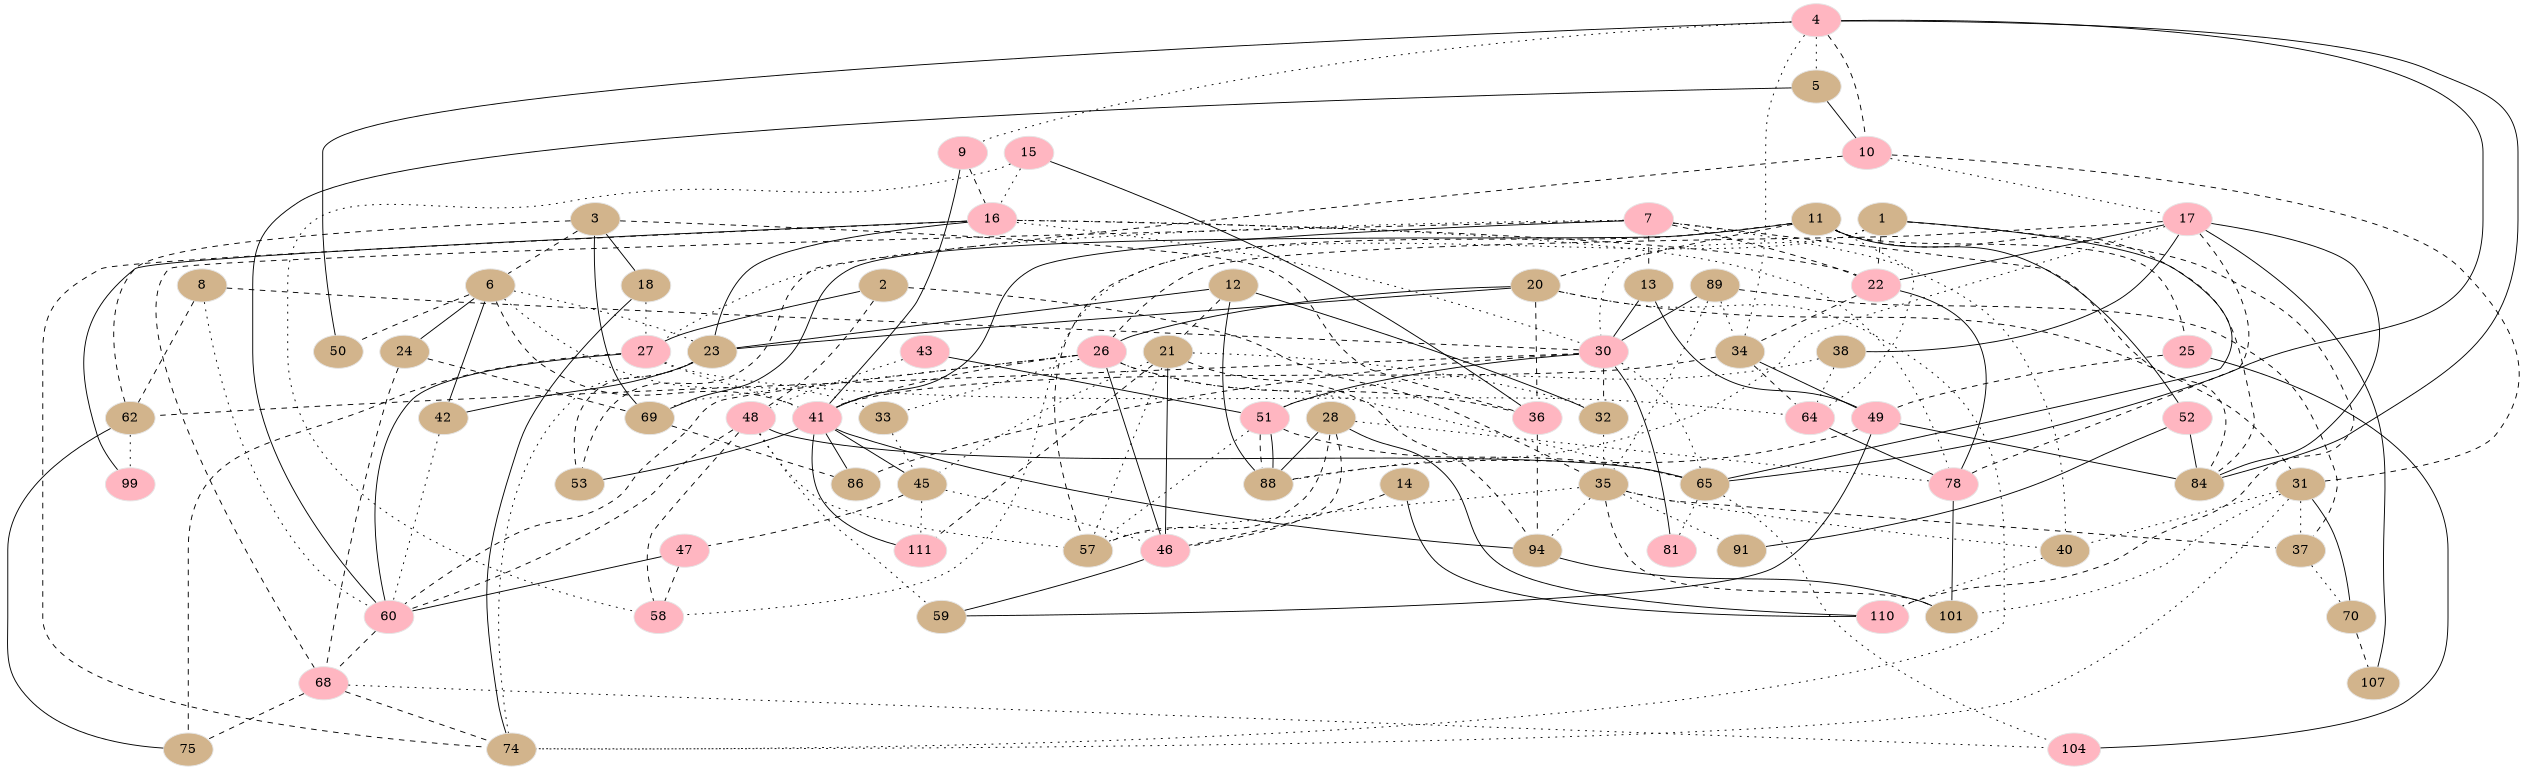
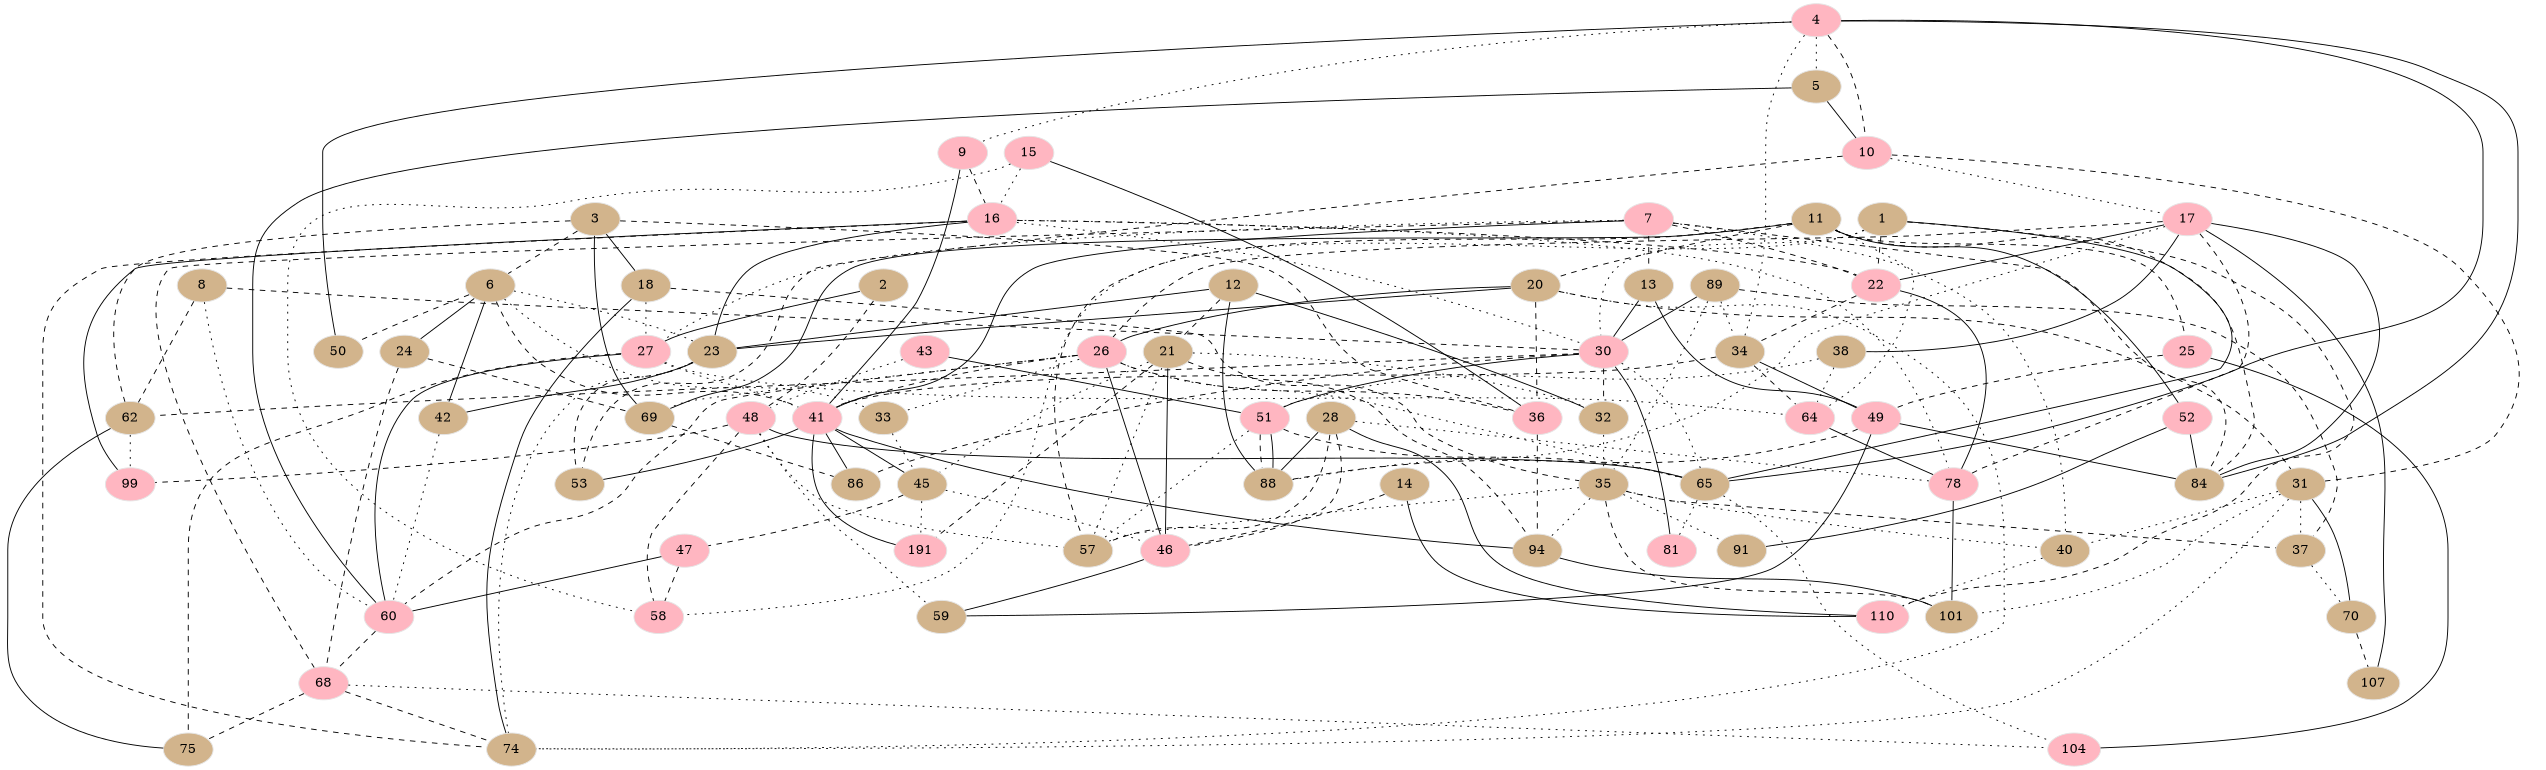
edge "2" -- "35": now "18" -- "35"
edge "48" -- "60": now "48" -- "99"
node "111": label "111" -> "191"
